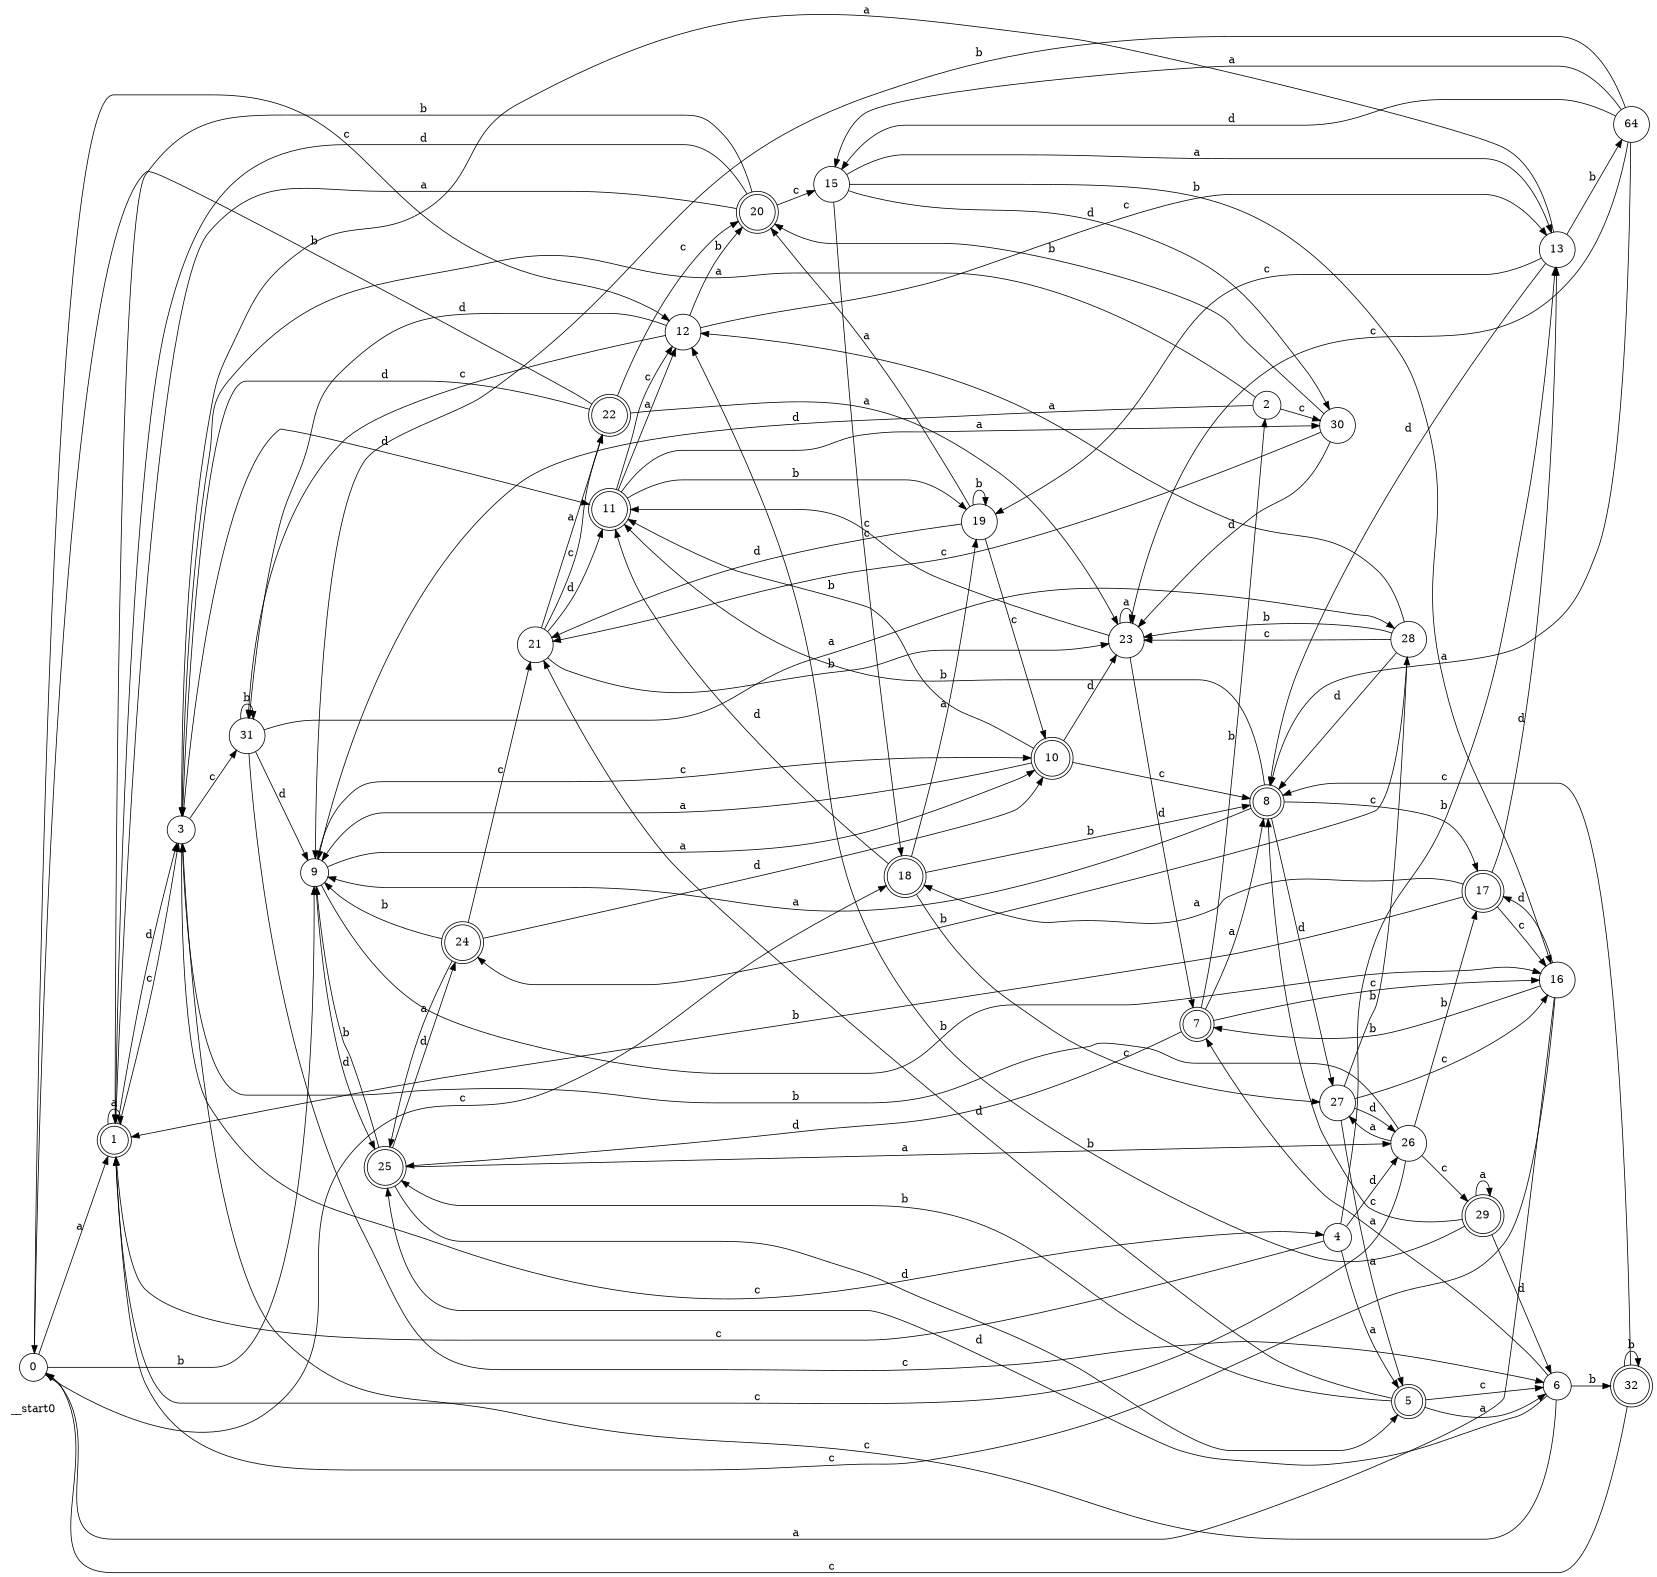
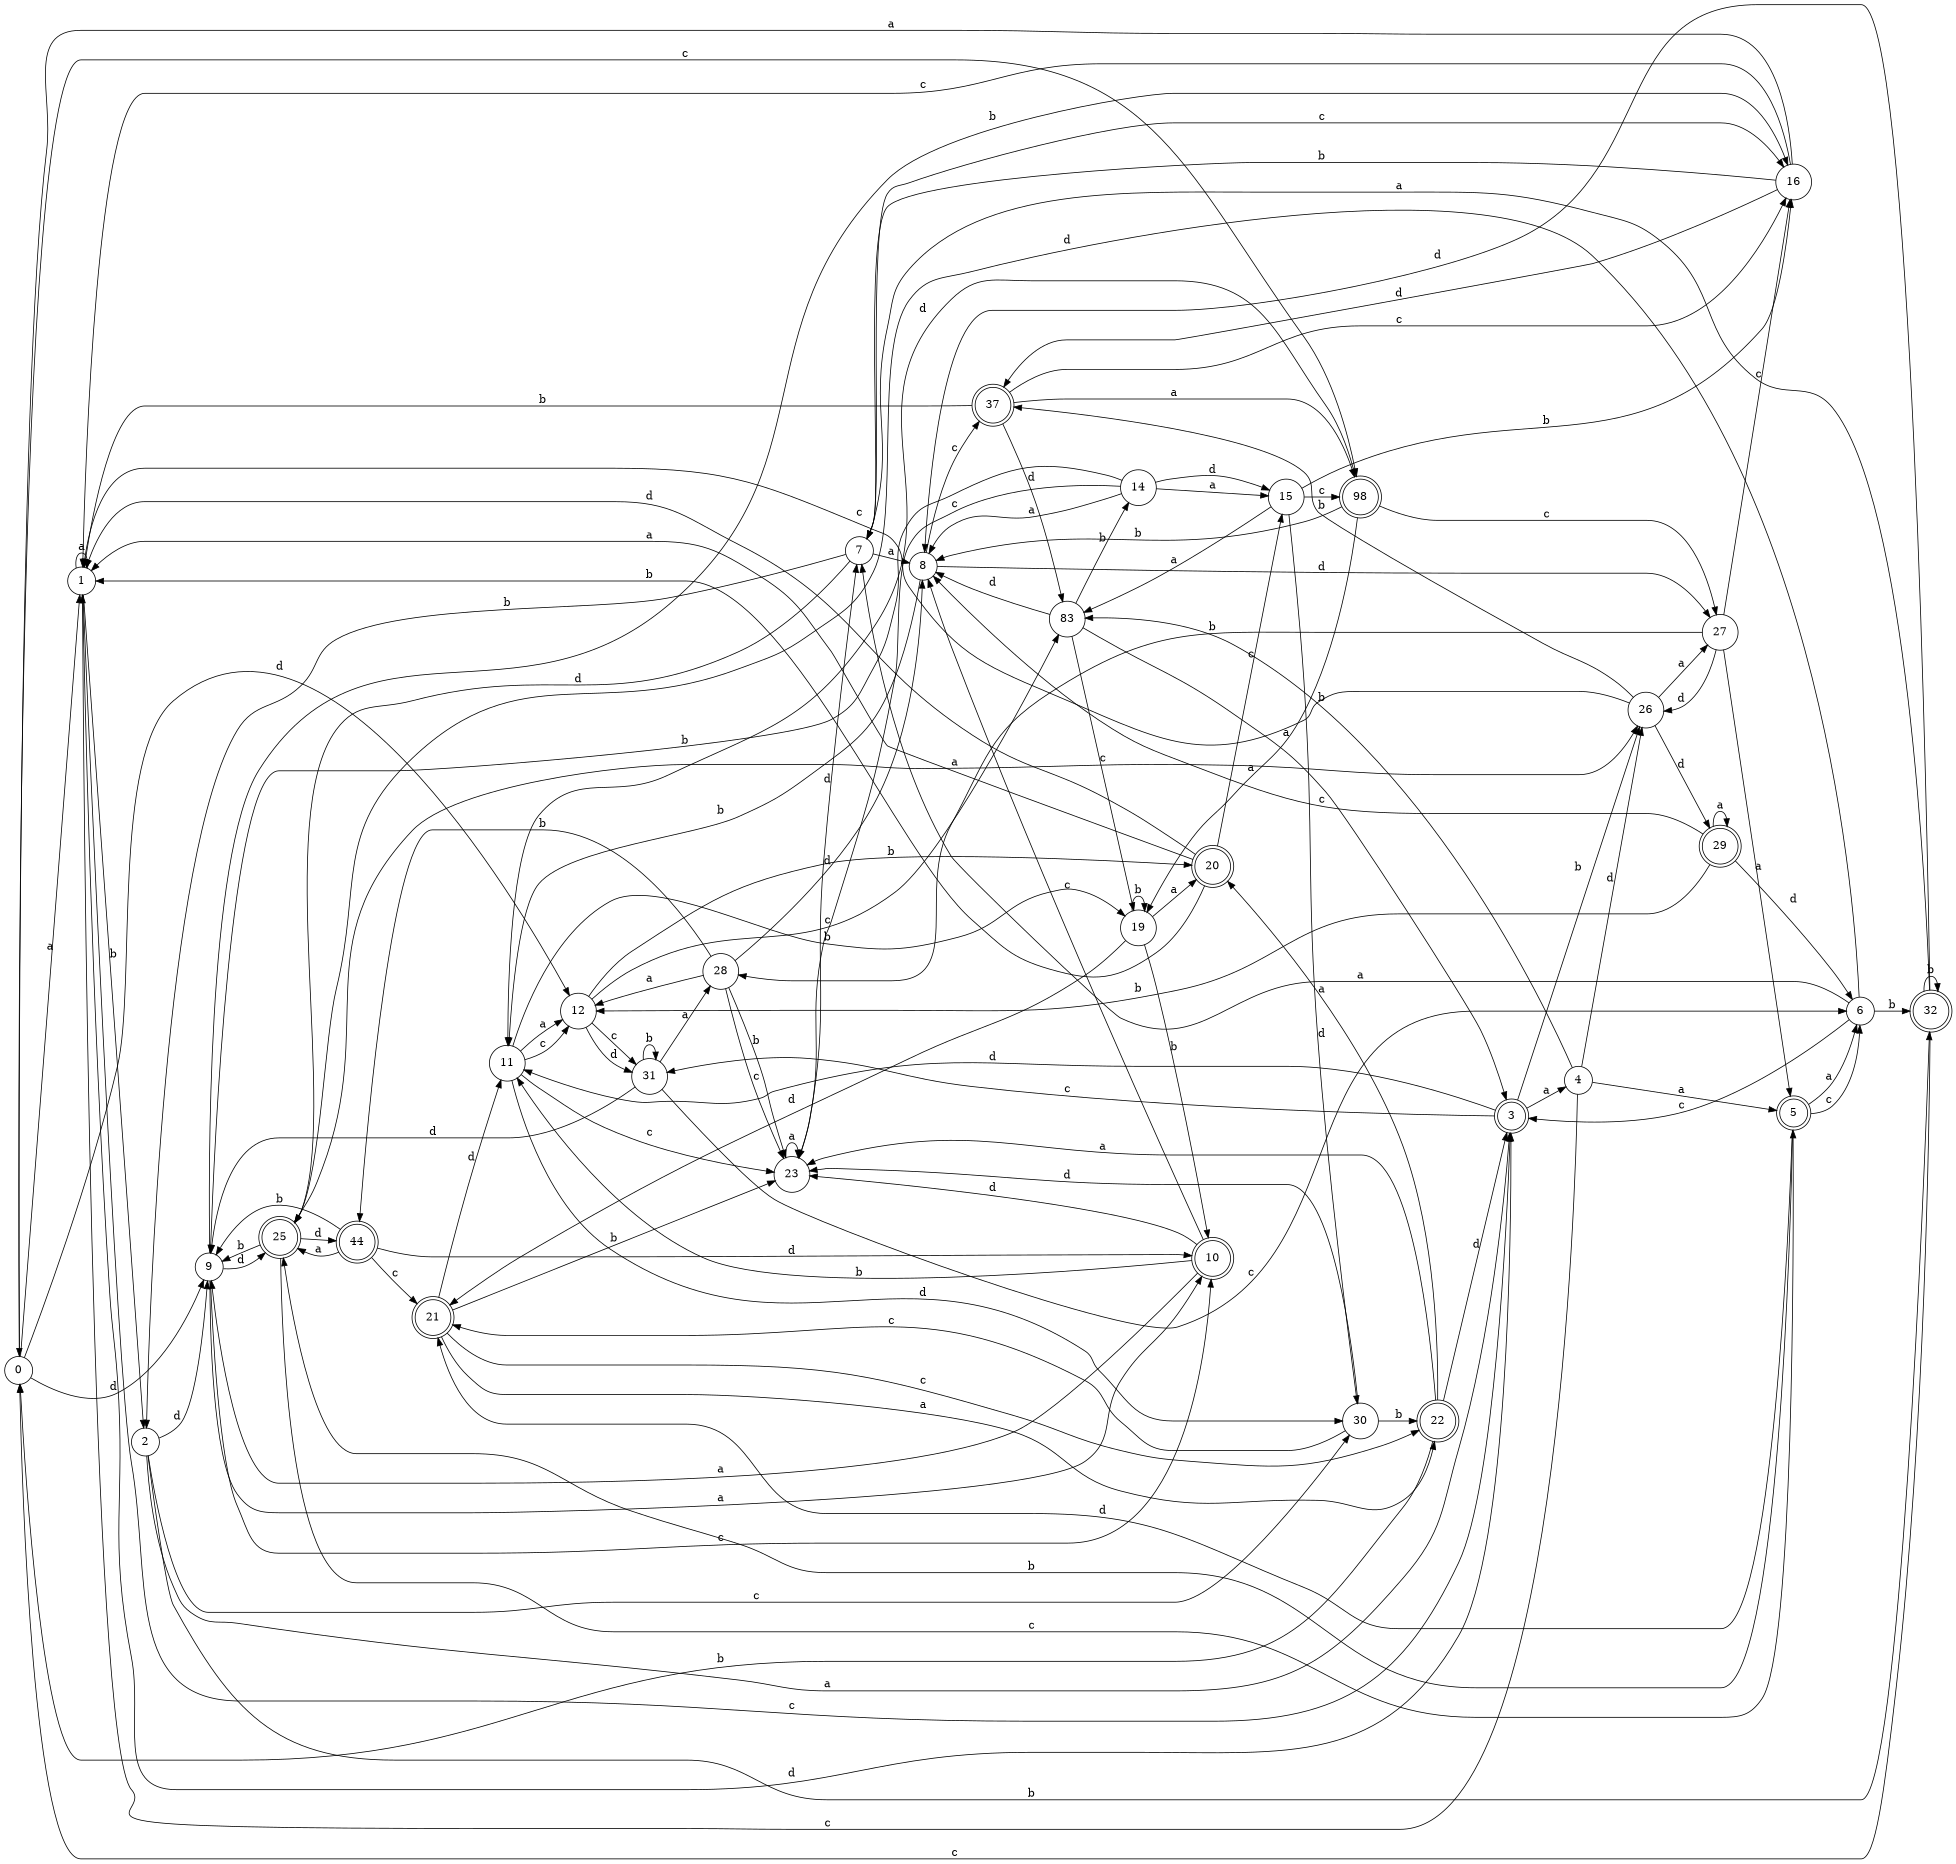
node "64": label "64" -> "14"
edge "0" -> "12": label "c" -> "d"
edge "32" -> "7": added, label "a"
edge "22" -> "20": label "c" -> "a"
node "13": label "13" -> "83"
edge "30" -> "20": now "30" -> "22"
edge "11" -> "30": label "a" -> "d"
node "11": shape doublecircle -> circle
edge "23" -> "11": reversed
edge "19" -> "10": label "c" -> "b"
node "21": shape circle -> doublecircle
edge "32" -> "8": label "c" -> "d"
node "8": shape doublecircle -> circle
node "3": shape circle -> doublecircle
node "18": label "18" -> "98"
node "17": label "17" -> "37"
edge "8" -> "9": removed, label "a"
node "24": label "24" -> "44"
edge "1" -> "2": added, label "b"
node "7": shape doublecircle -> circle
edge "26" -> "3": reversed
node "1": shape doublecircle -> circle
edge "26" -> "29": label "c" -> "d"
edge "25" -> "5": label "d" -> "c"
edge "3" -> "4": label "c" -> "a"
edge "0" -> "9": label "b" -> "d"
node "__start0": removed
edge "2" -> "32": added, label "b"
